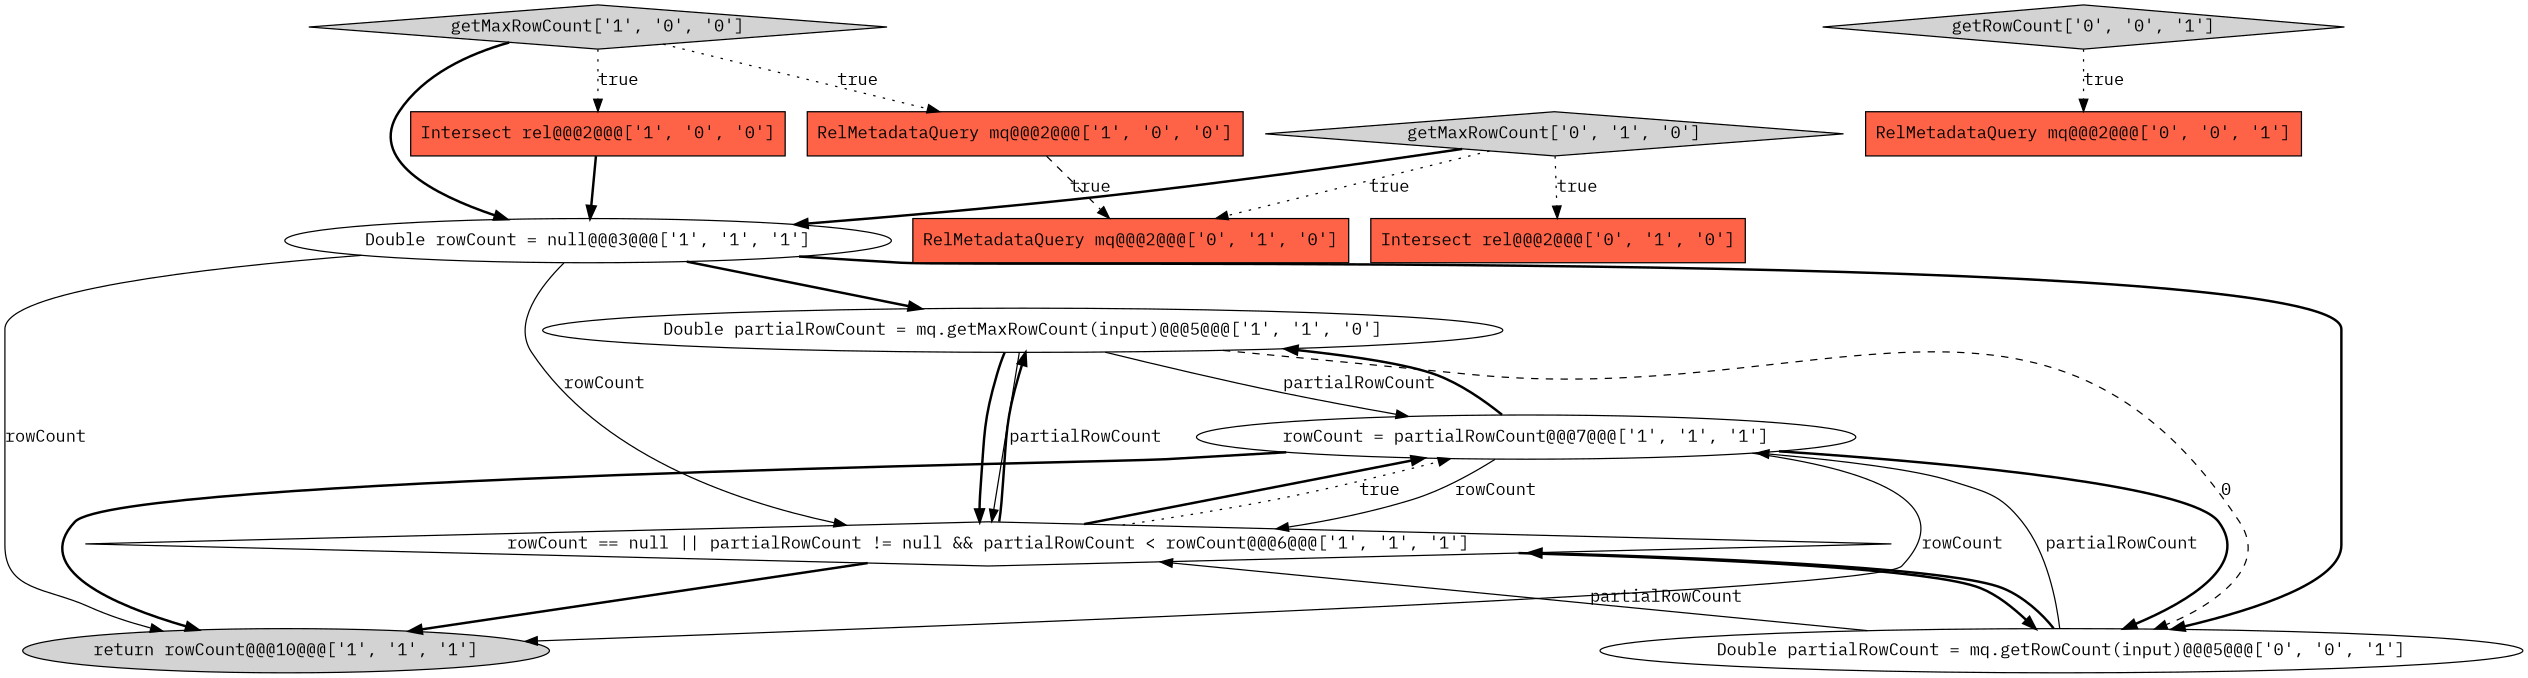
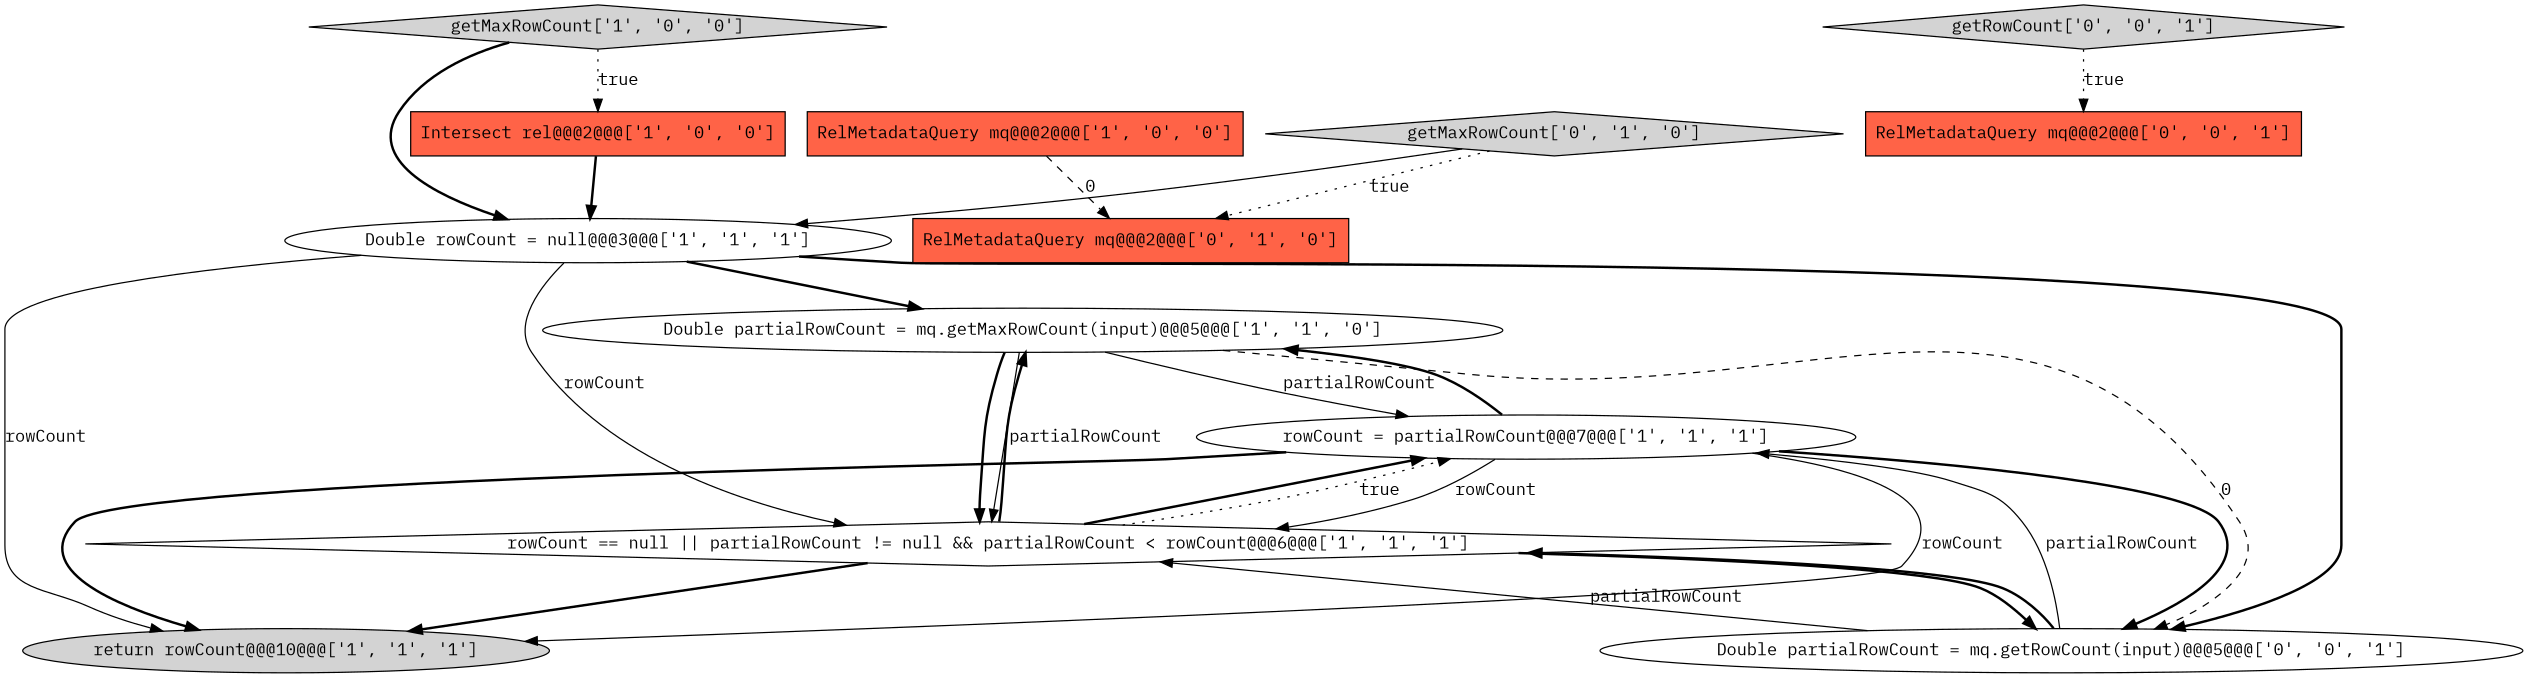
edge "getMaxRowCount['1', '0', '0']" -> "RelMetadataQuery mq@@@2@@@['1', '0', '0']": removed, label "true"
edge "RelMetadataQuery mq@@@2@@@['1', '0', '0']" -> "RelMetadataQuery mq@@@2@@@['0', '1', '0']": label "true" -> "0"
edge "getMaxRowCount['0', '1', '0']" -> "Double rowCount = null@@@3@@@['1', '1', '1']": style bold -> solid
node "Intersect rel@@@2@@@['0', '1', '0']": removed
